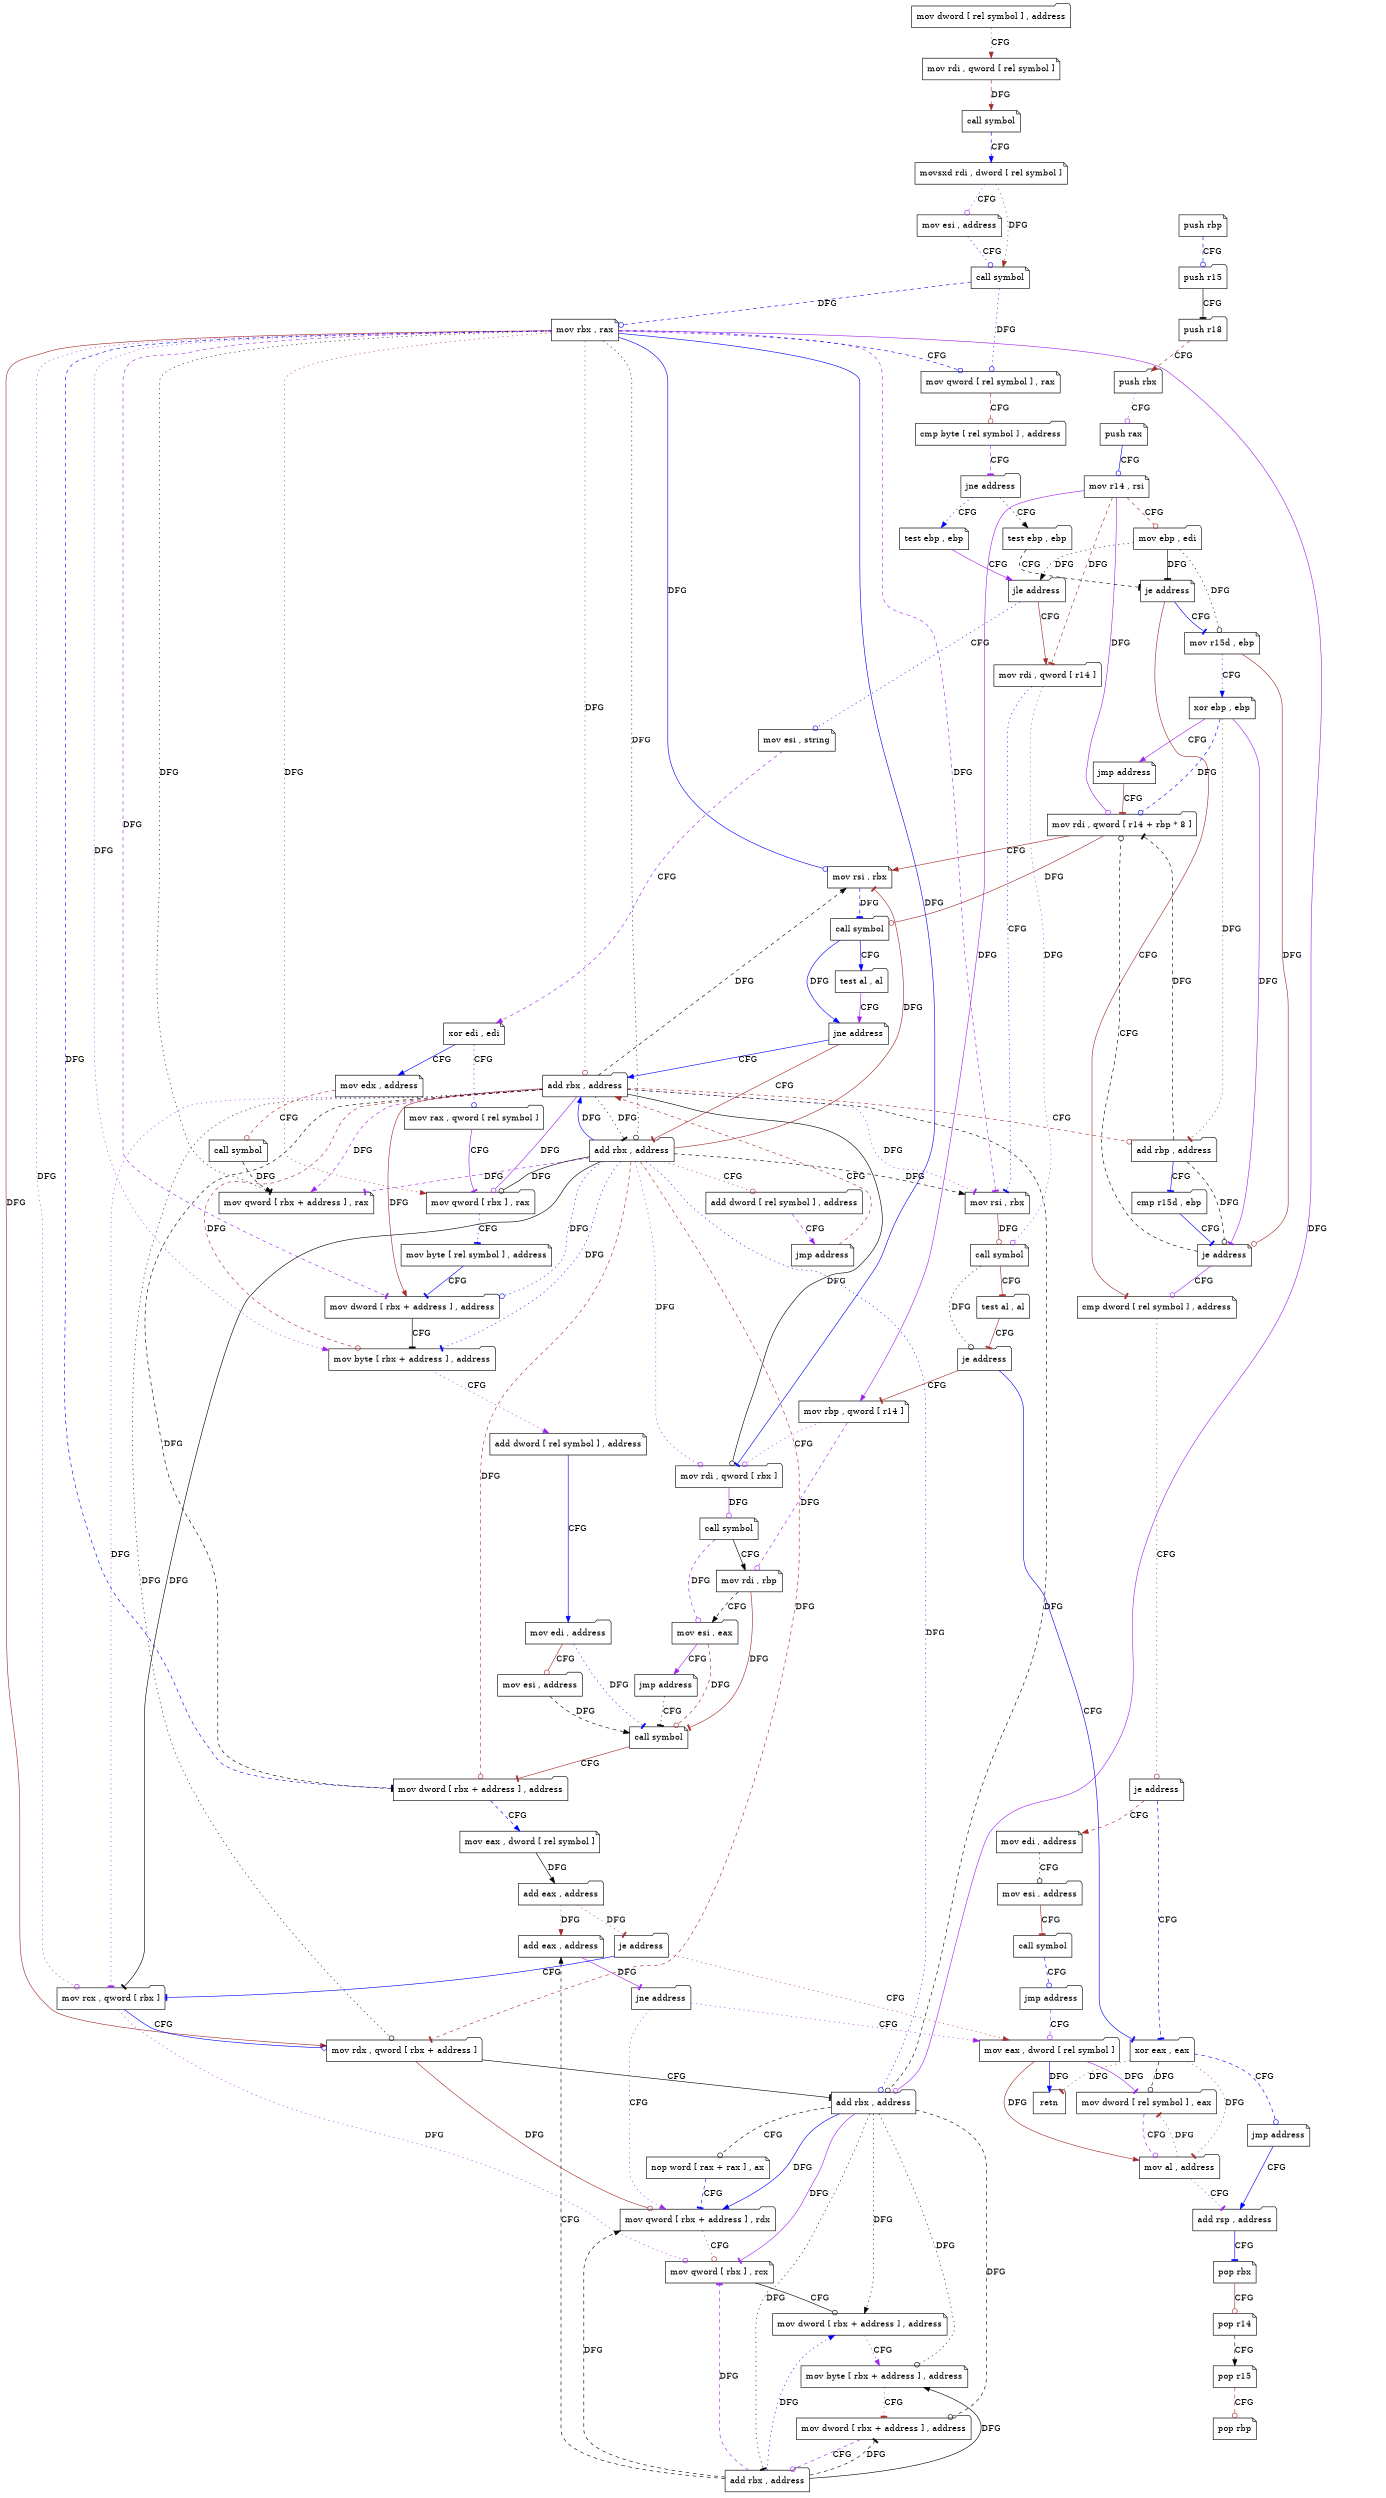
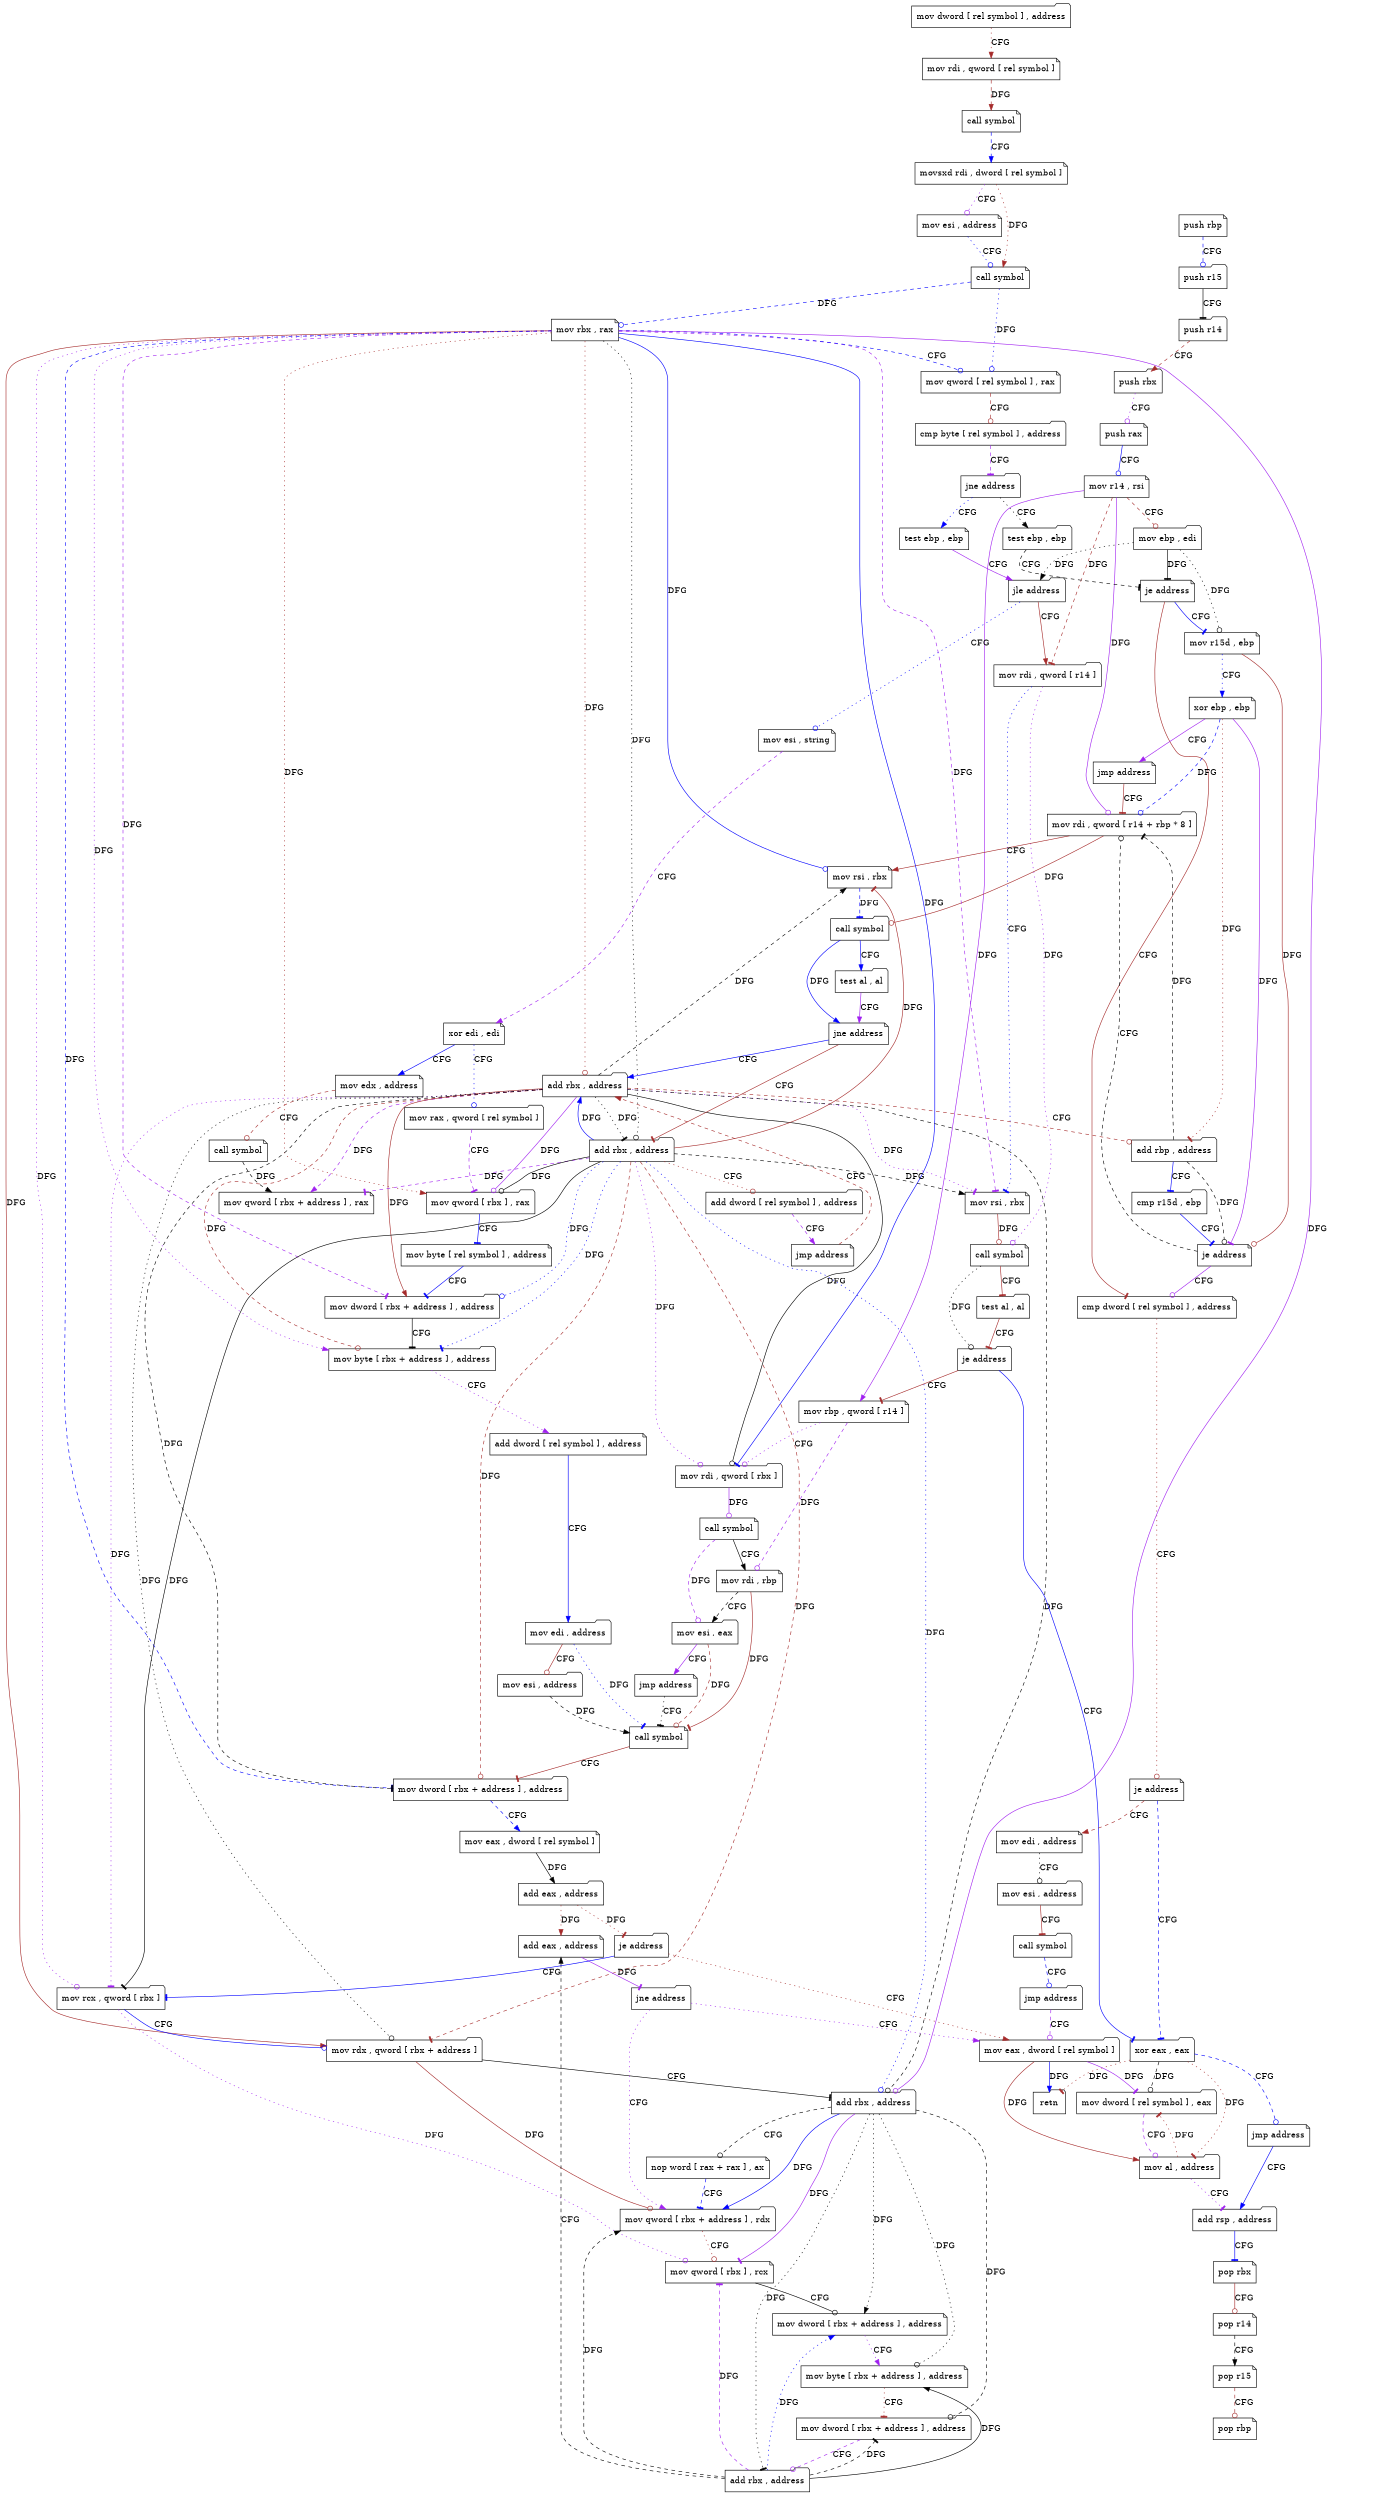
node "push r18": label "push r18" -> "push r14"
edge "mov rbx , rax" -> "mov qword [ rbx + address ] , rax": removed, label "DFG"
edge "mov rax , qword [ rel symbol ]" -> "mov qword [ rbx ] , rax": style solid -> dashed
edge "mov qword [ rbx ] , rax" -> "mov byte [ rel symbol ] , address": style dotted -> solid
